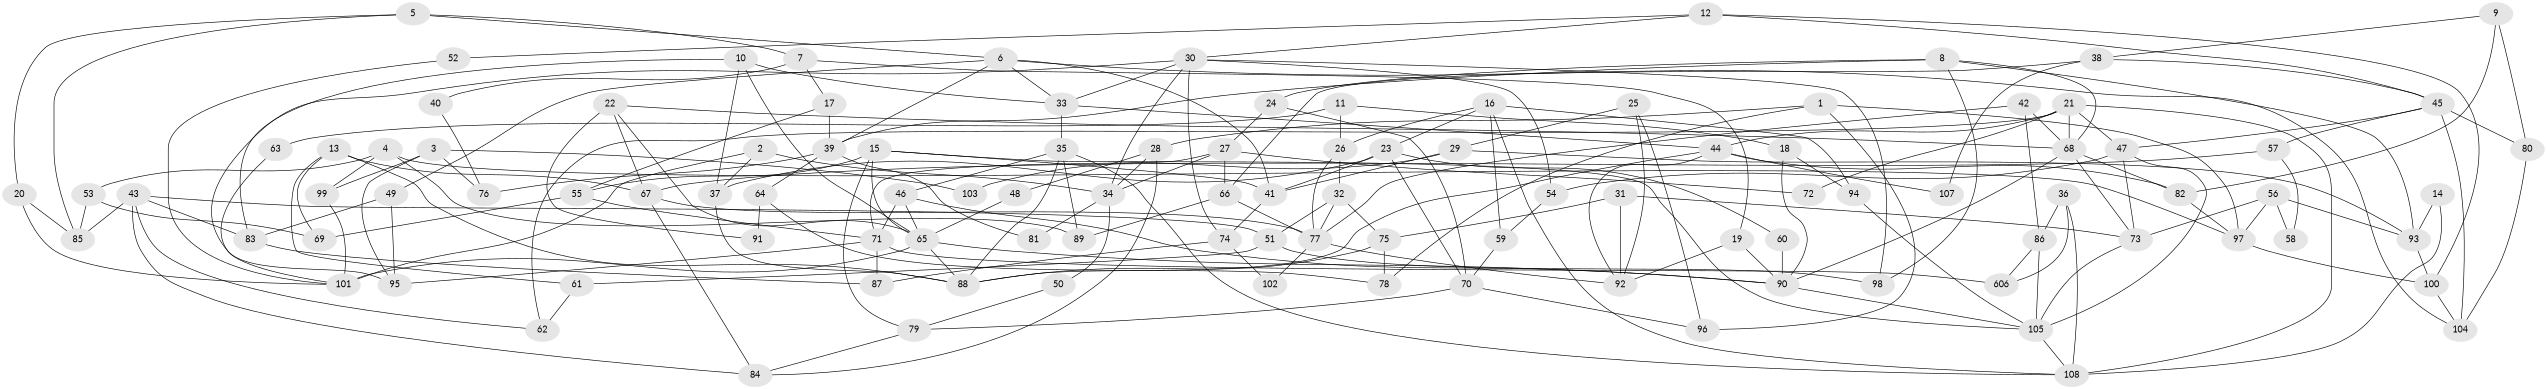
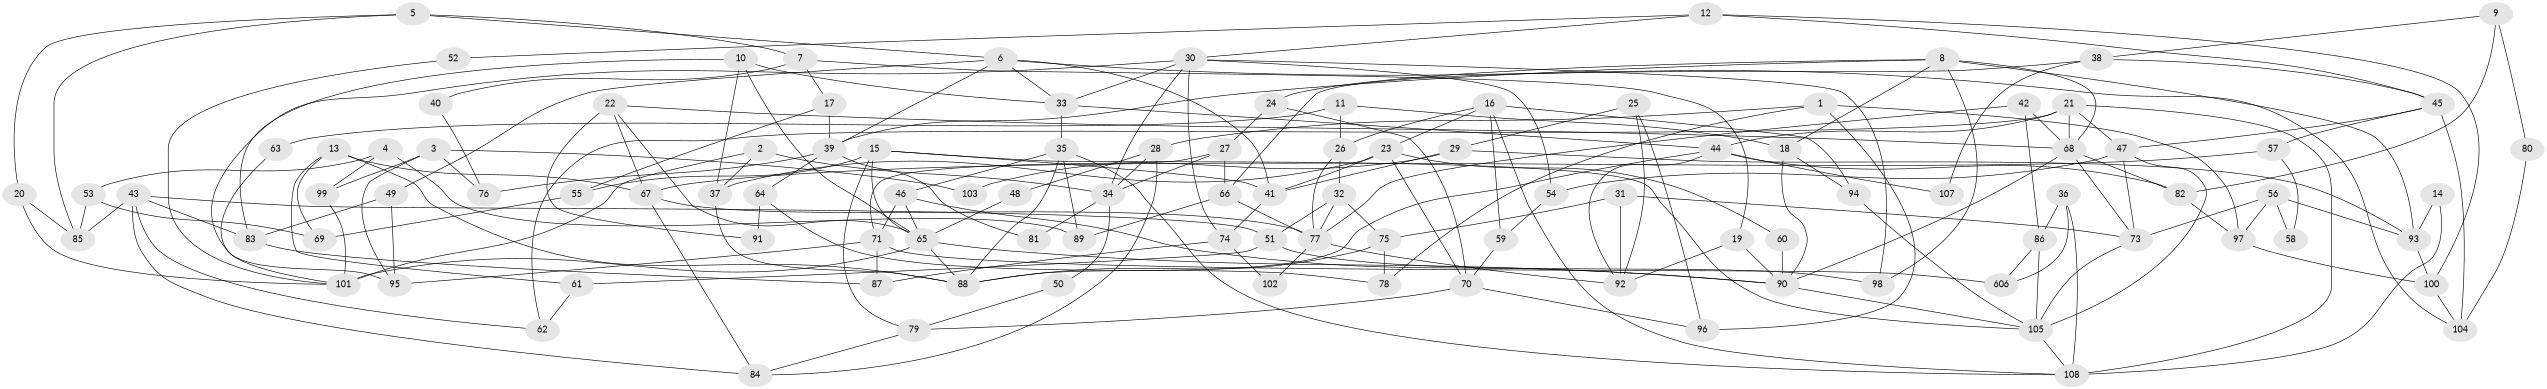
edge "8" -- "18": added
edge "45" -- "80": removed
edge "4" -- "97": removed
node "72": removed
edge "55" -- "71": removed
